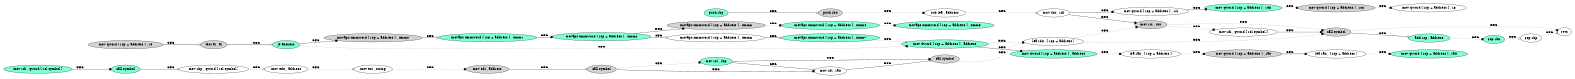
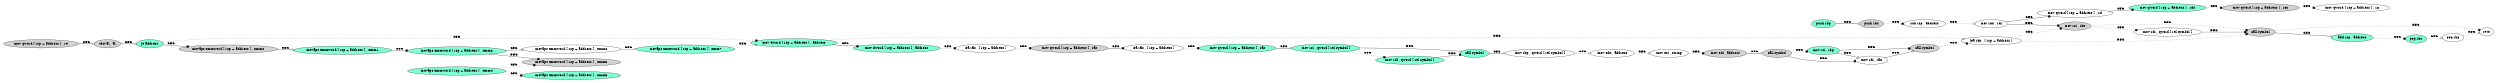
node "sub lea , address": label "sub lea , address" -> "sub rsp , address"
edge "movaps xmmword [ rsp + address ] , xmm3" -> "movaps xmmword [ rsp + address ] , xmm4": reversed
node "mov rsi , qword [ rel symbol ]": added
